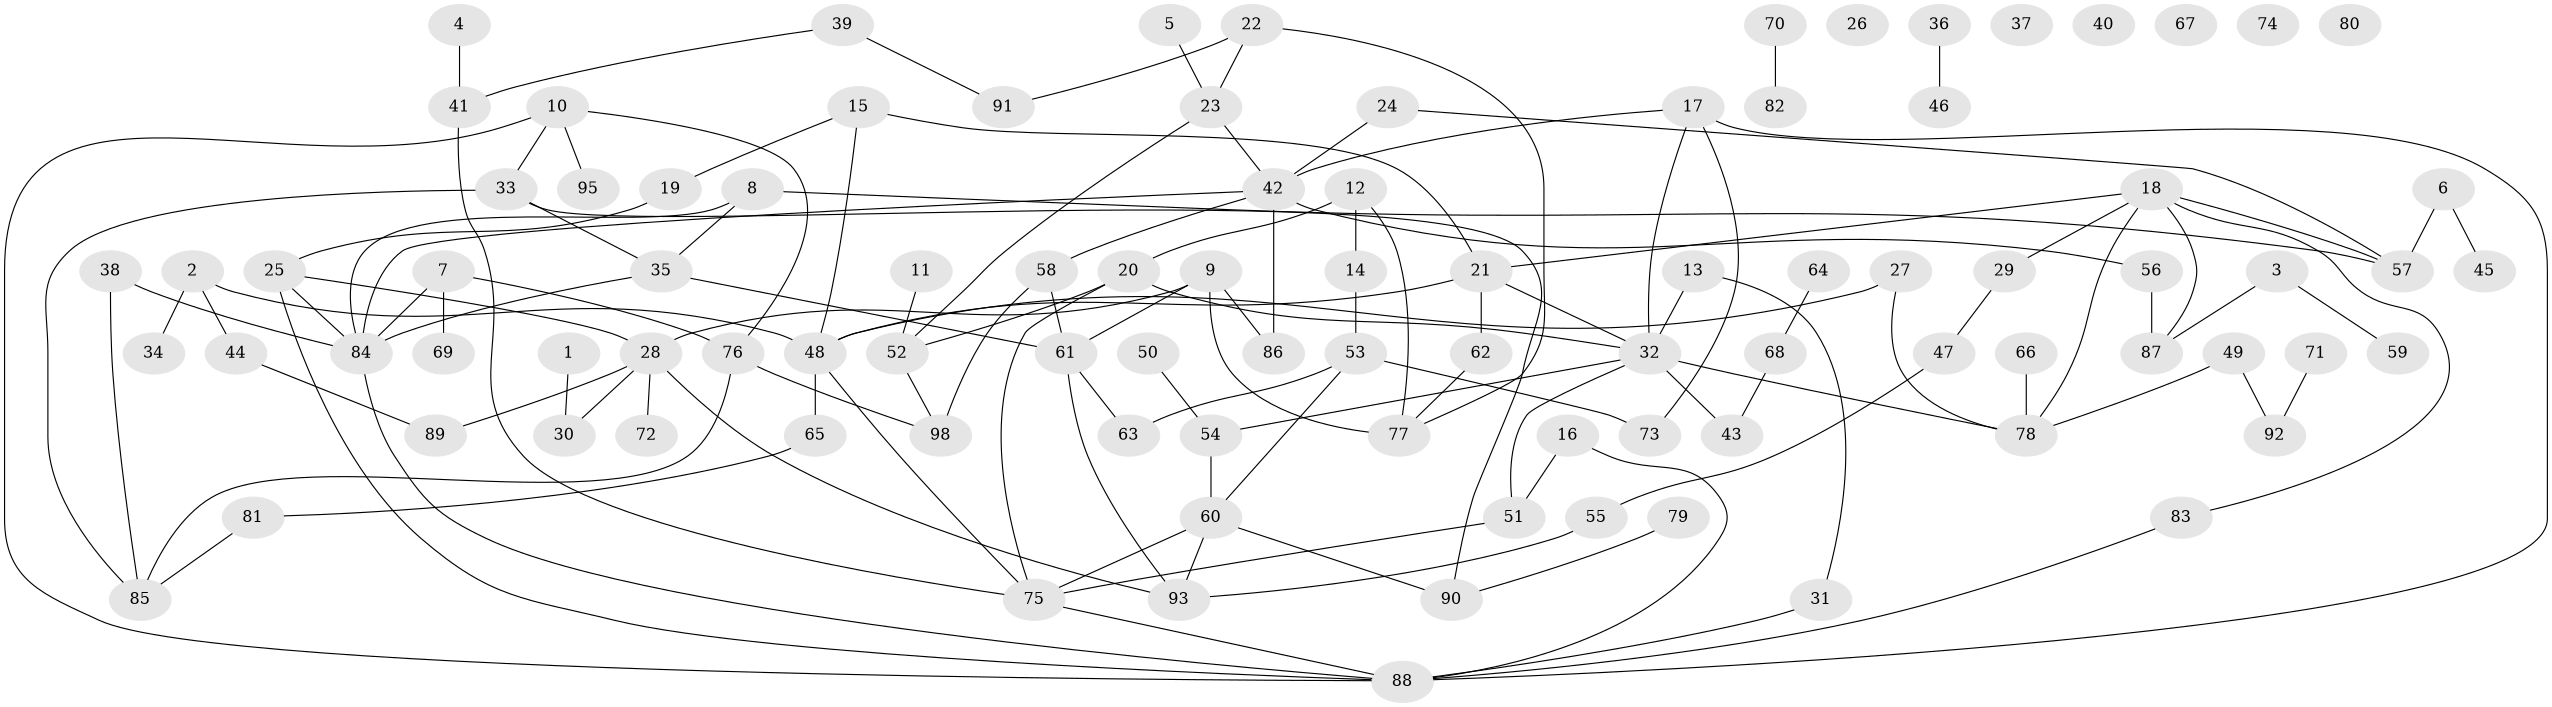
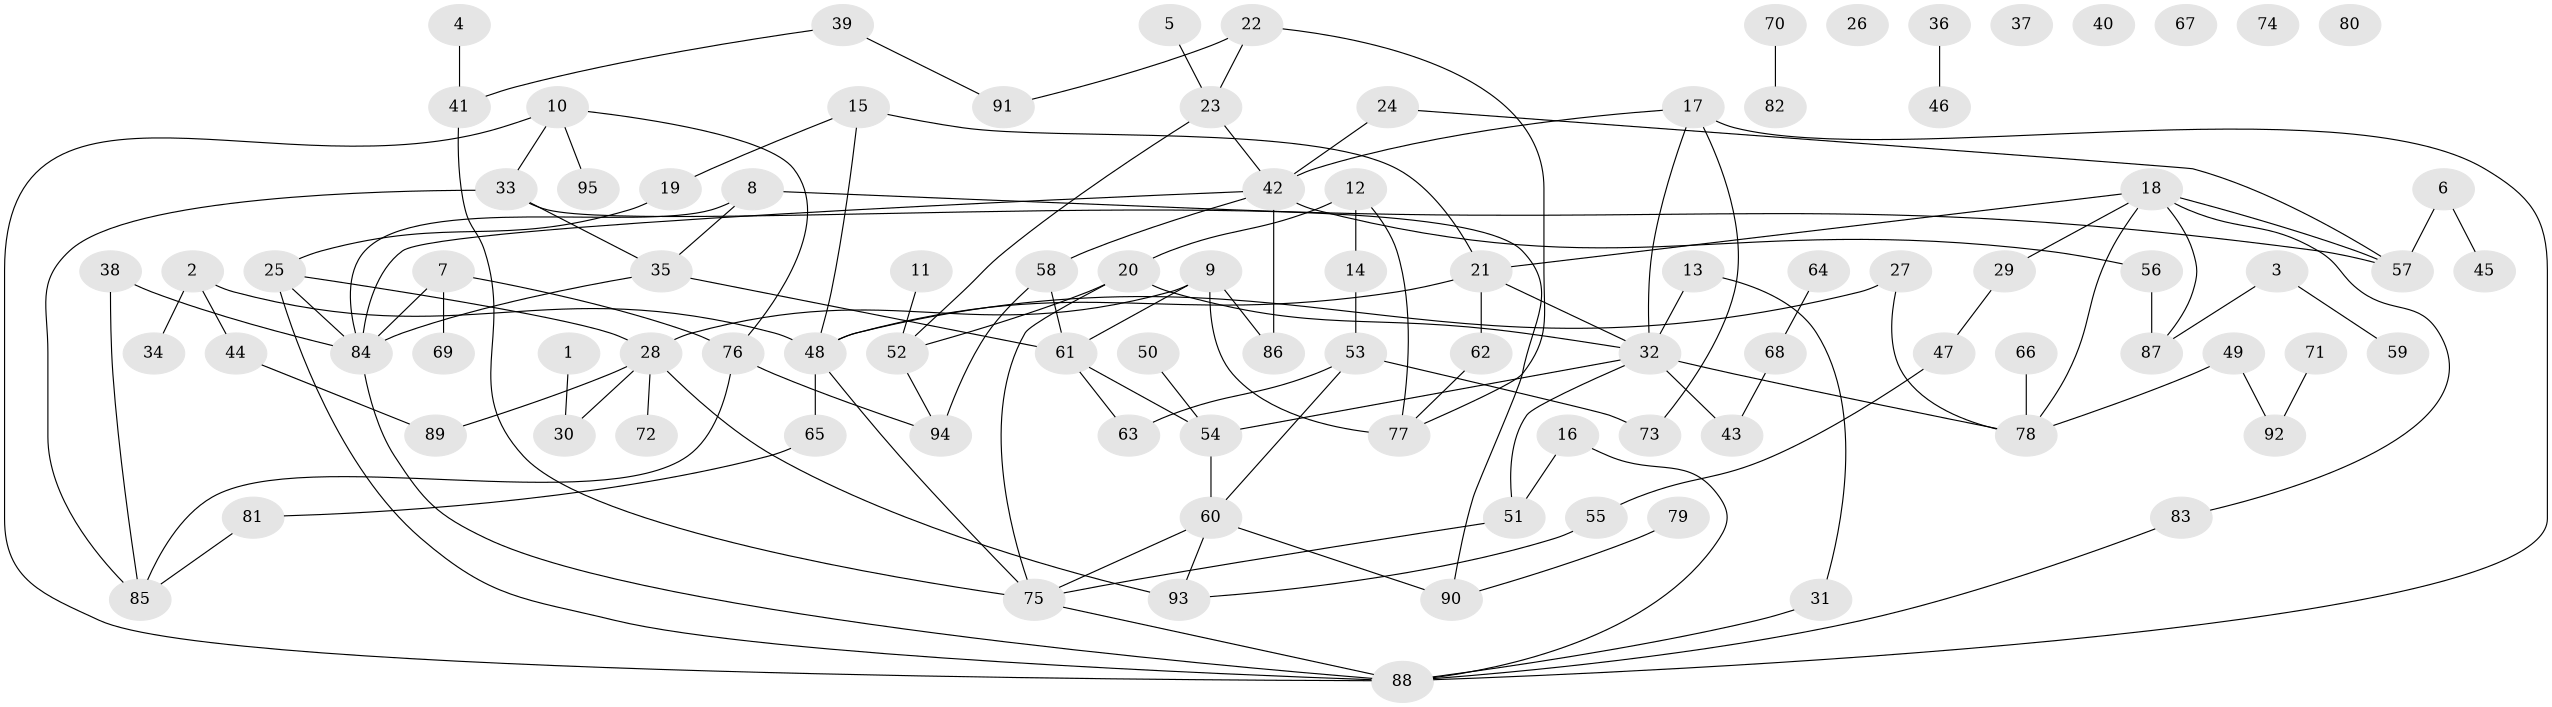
node "98": label "98" -> "94"
edge "61" -- "93": now "61" -- "54"
